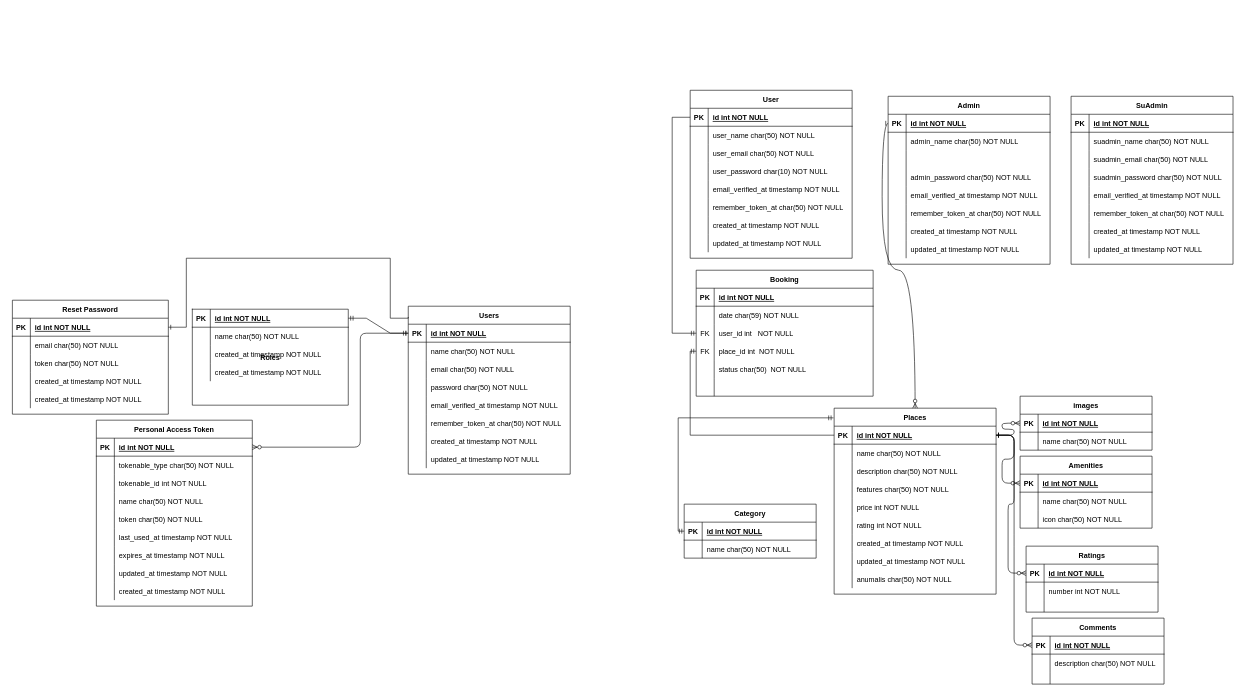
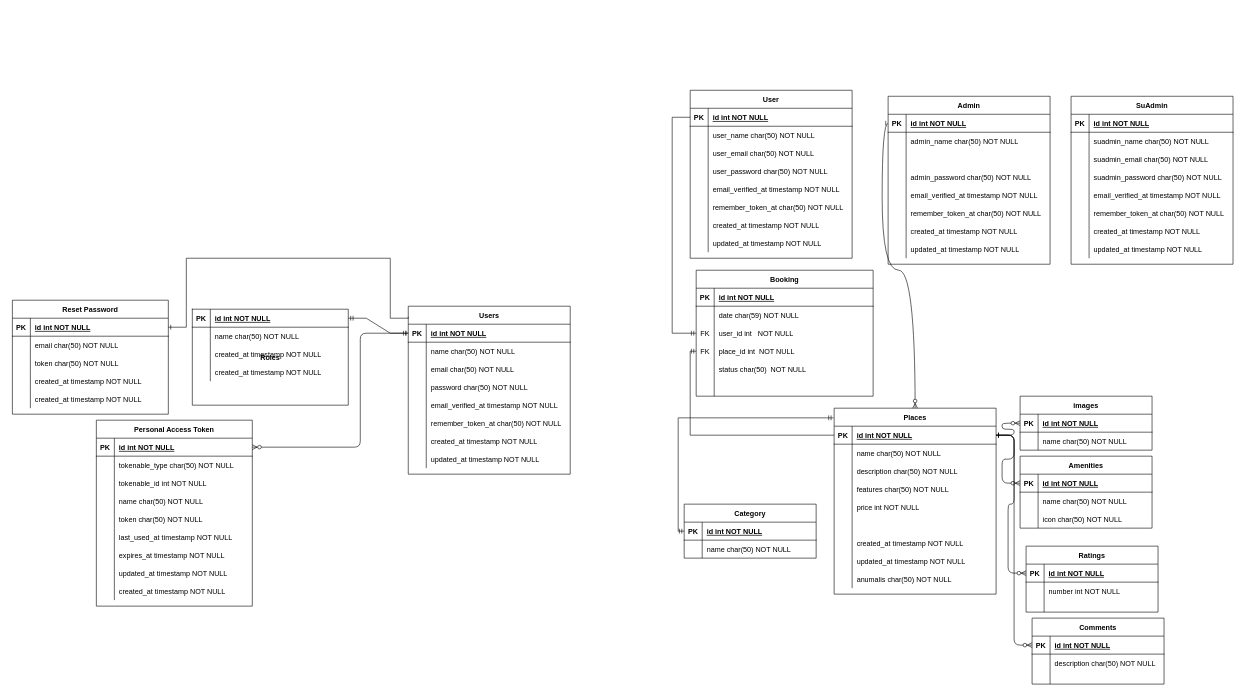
node "user_password char(10) NOT NULL": label "user_password char(10) NOT NULL" -> "user_password char(50) NOT NULL"
node "rating int NOT NULL": removed
